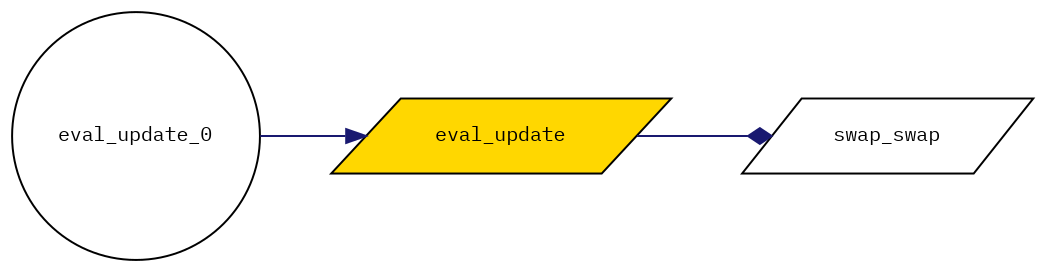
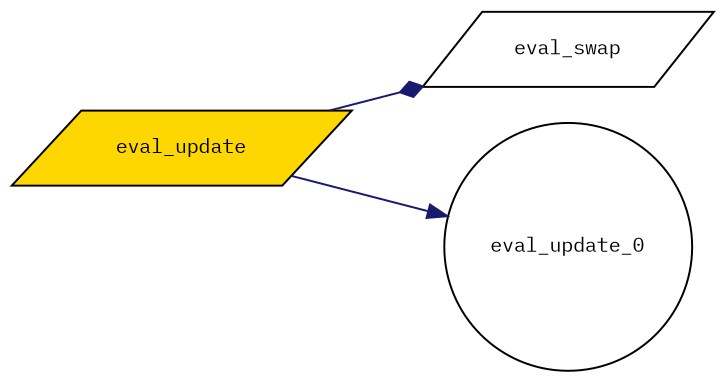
edge "eval_update_0" -> "eval_update": reversed
node "swap_swap": label "swap_swap" -> "eval_swap"
